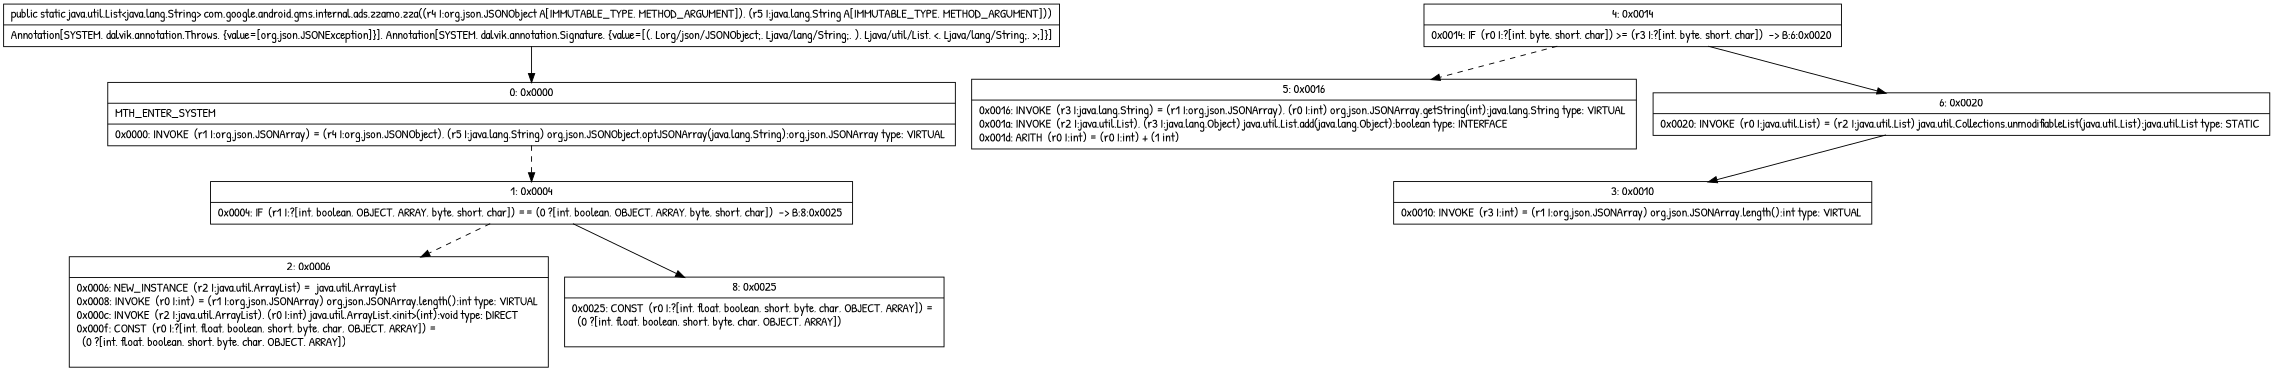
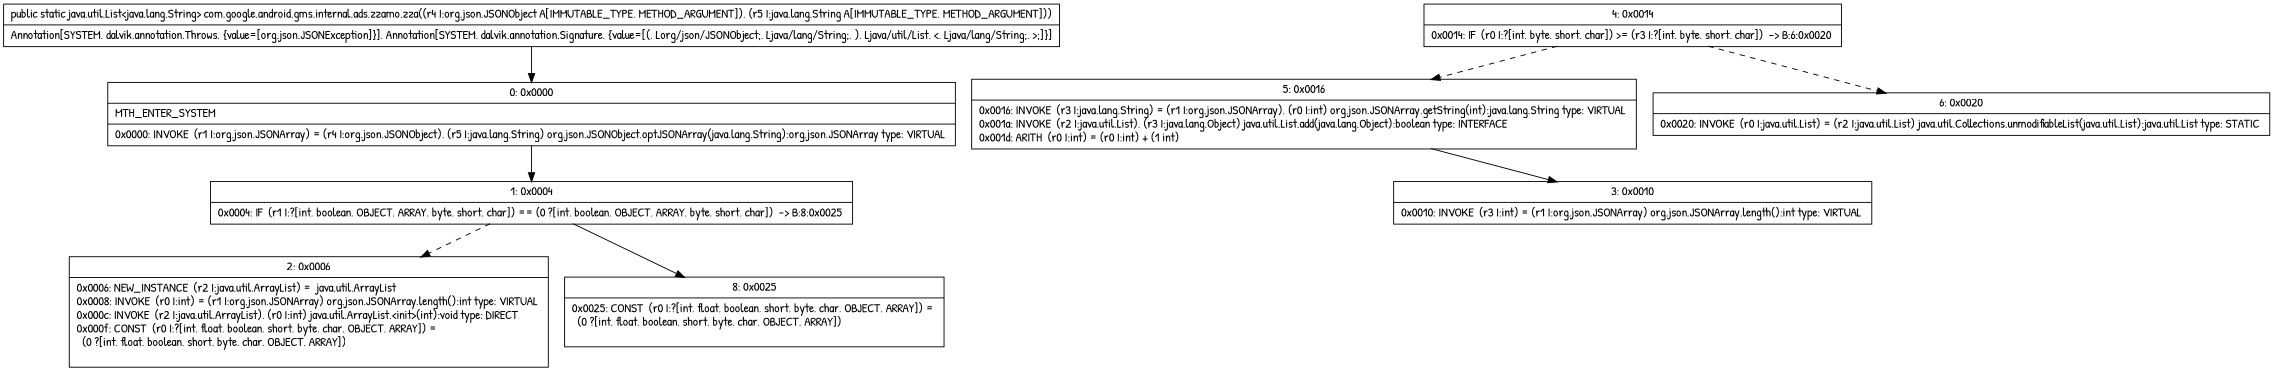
edge "4: 0x0014" -> "6: 0x0020": style solid -> dashed
edge "6: 0x0020" -> "3: 0x0010": now "5: 0x0016" -> "3: 0x0010"
edge "0: 0x0000" -> "1: 0x0004": style dashed -> solid
